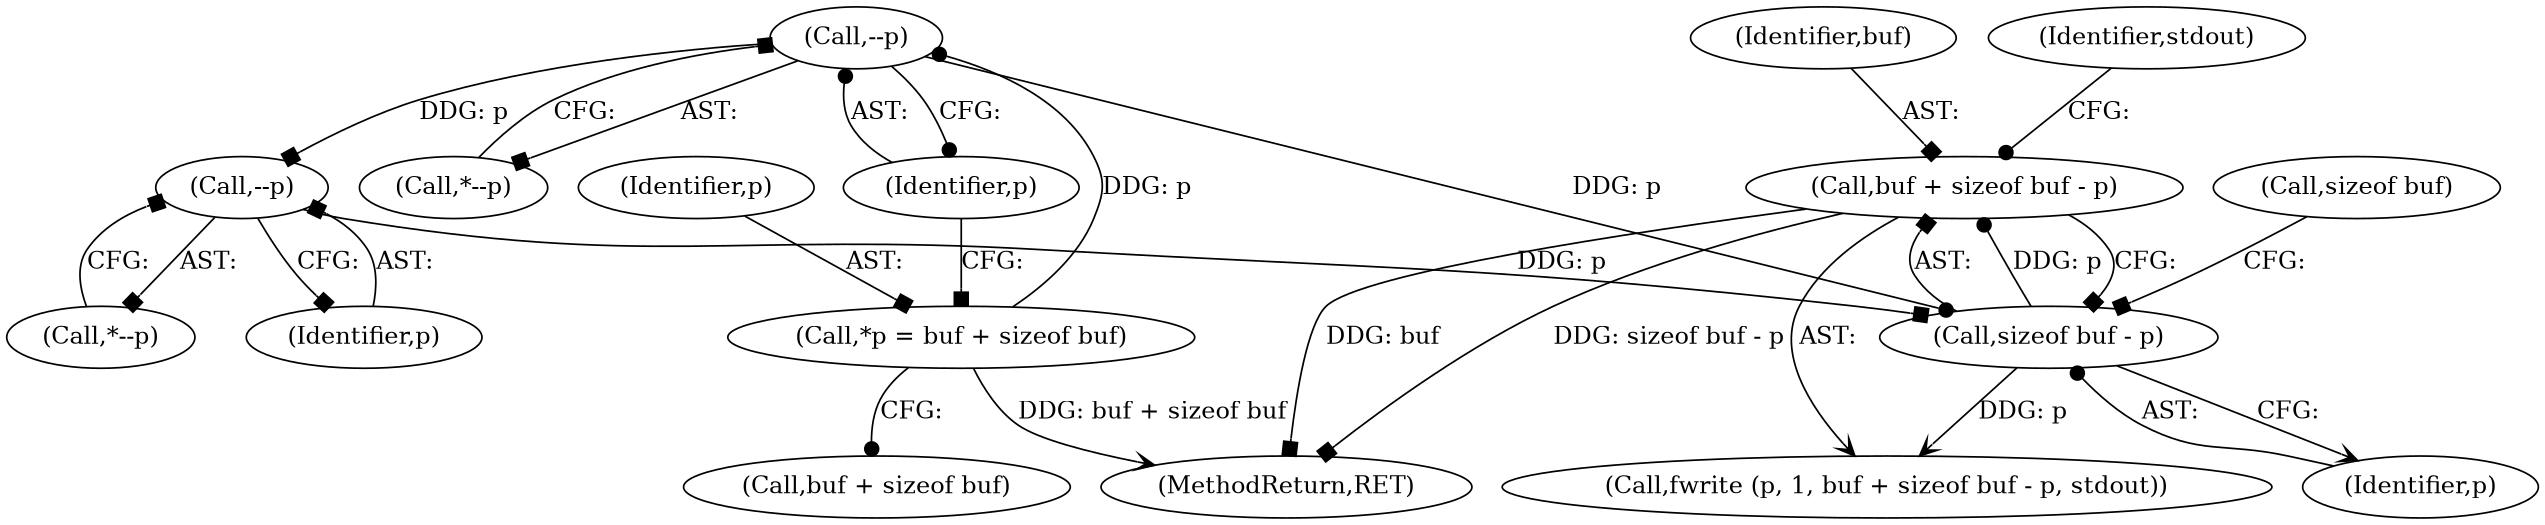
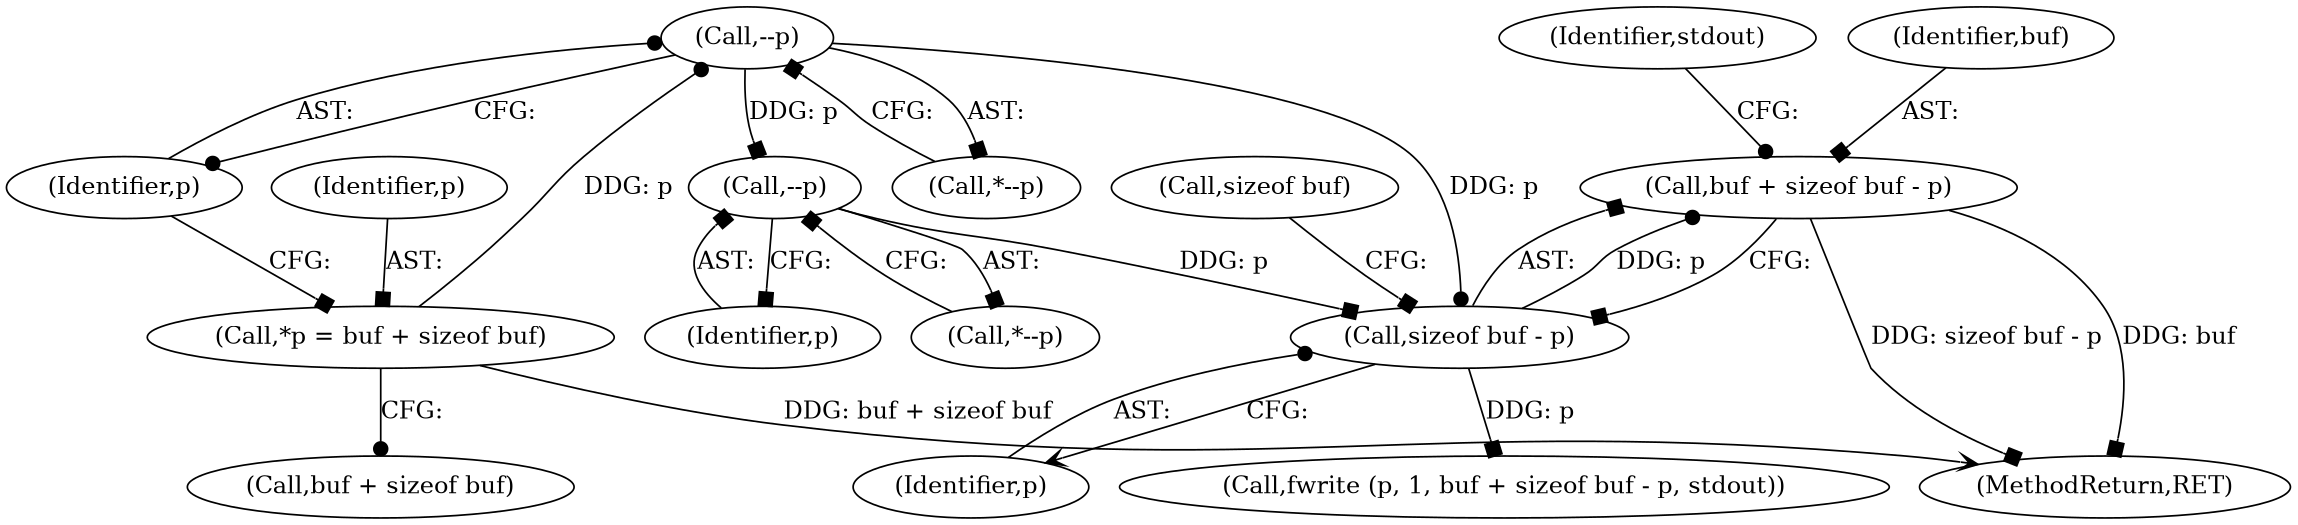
edge "(Call,buf + sizeof buf - p)" -> "(Call,fwrite (p, 1, buf + sizeof buf - p, stdout))": removed, label "AST:"
edge "(Call,sizeof buf - p)" -> "(Call,fwrite (p, 1, buf + sizeof buf - p, stdout))": arrowhead vee -> box
